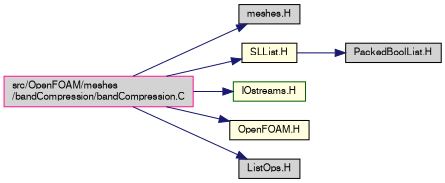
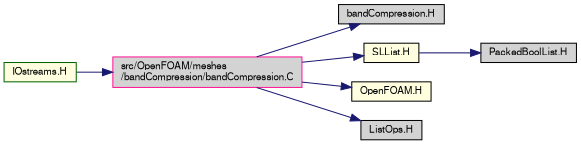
node "meshes.H": label "meshes.H" -> "bandCompression.H"
edge "src/OpenFOAM/meshes /bandCompression/bandCompression.C" -> "IOstreams.H": reversed
